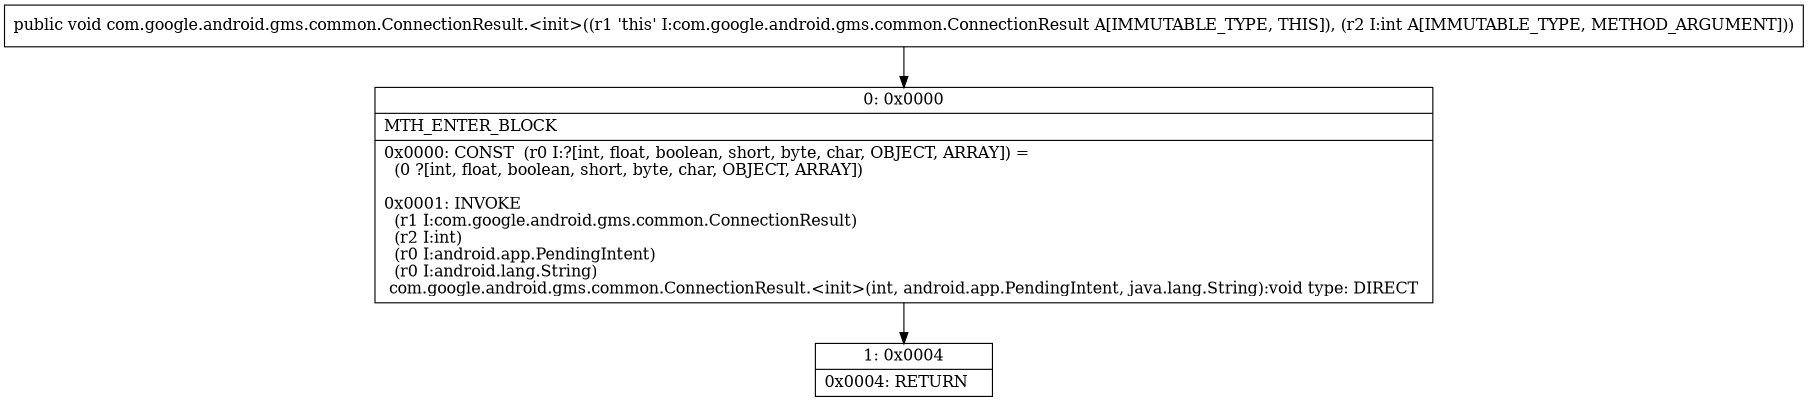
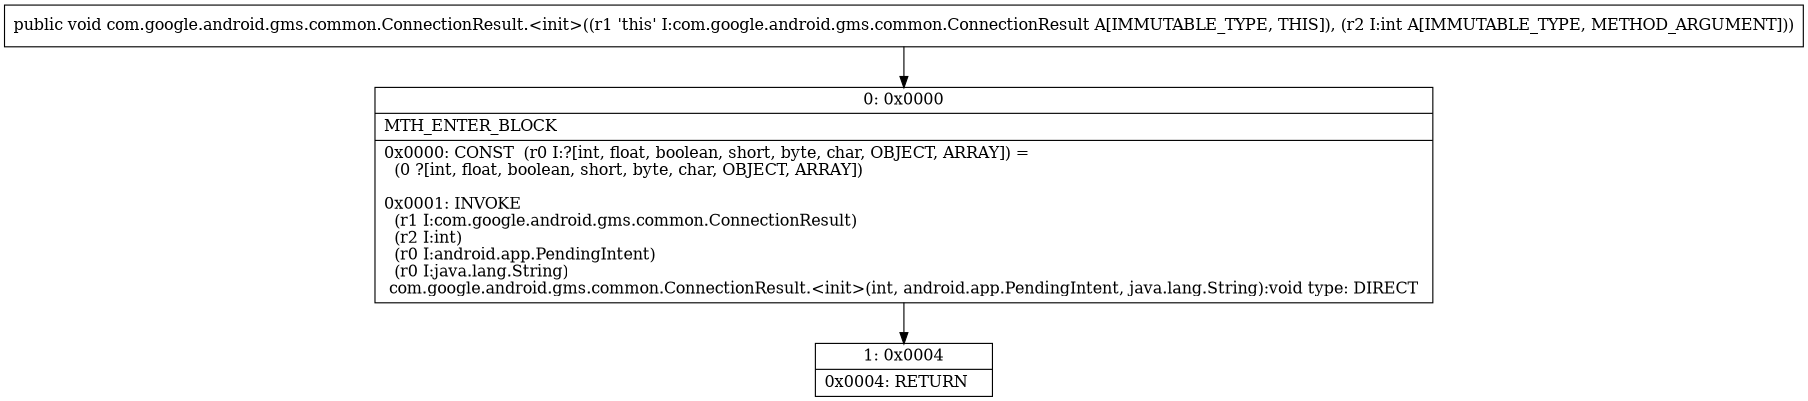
node "0: 0x0000": text "(r0 I:android.lang.String)" -> "(r0 I:java.lang.String)"
